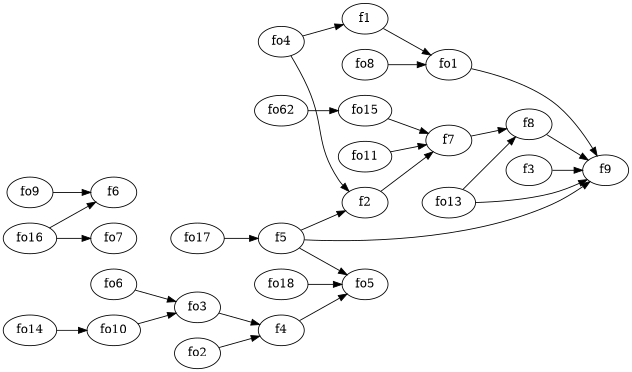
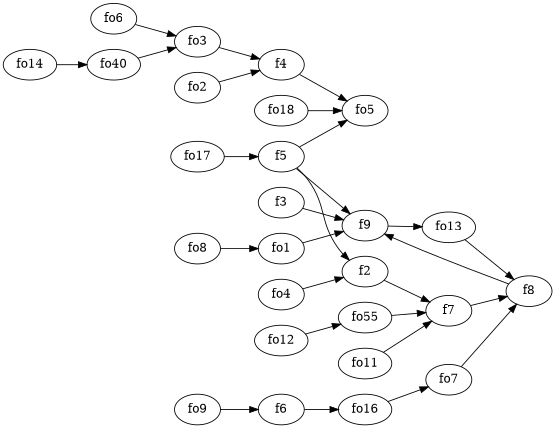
node "f1": removed
node "fo62": label "fo62" -> "fo12"
node "fo15": label "fo15" -> "fo55"
edge "fo13" -> "f9": reversed
edge "fo16" -> "f6": reversed
node "fo10": label "fo10" -> "fo40"
edge "fo7" -> "f8": added
